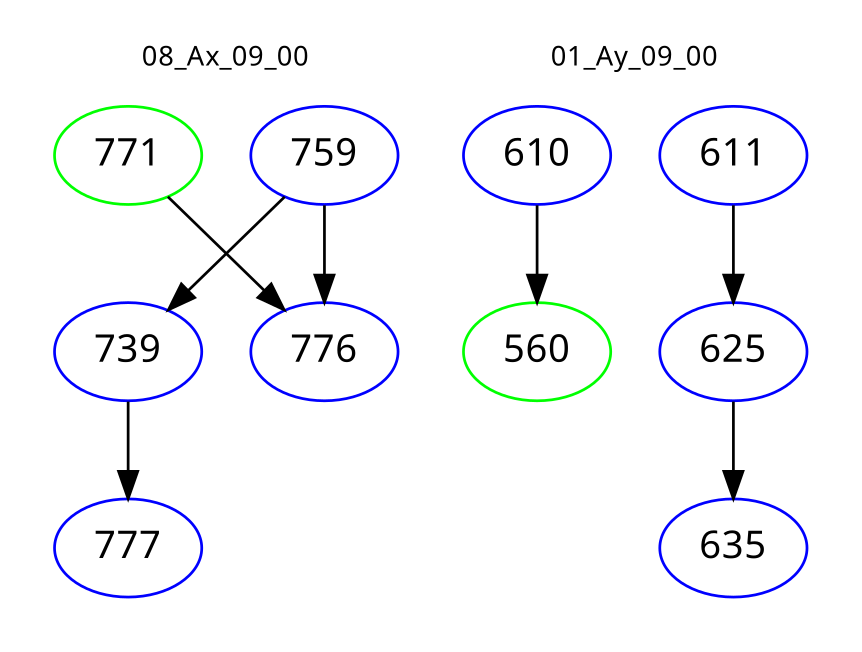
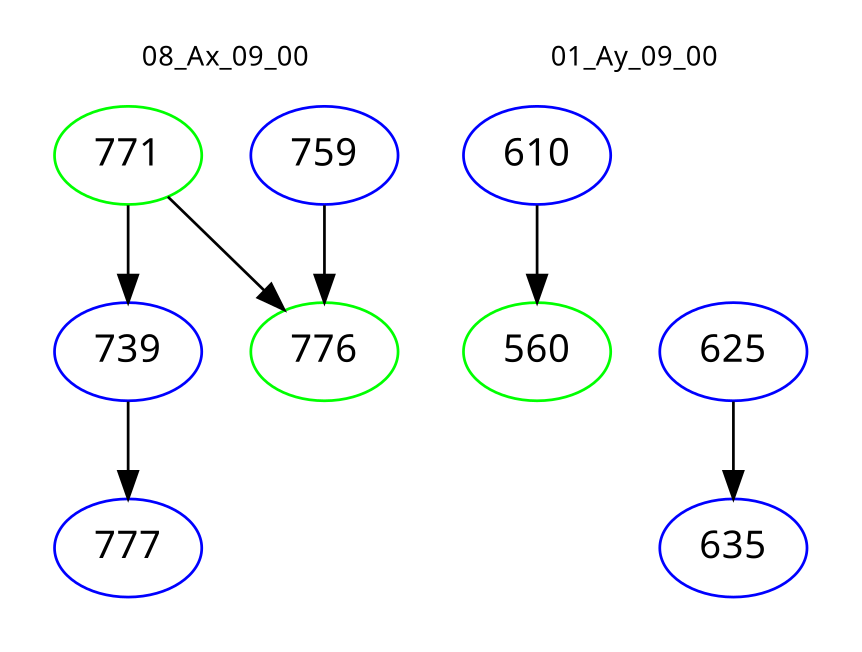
node "611": removed
edge "759" -> "739": now "771" -> "739"
node "776": color blue -> green
